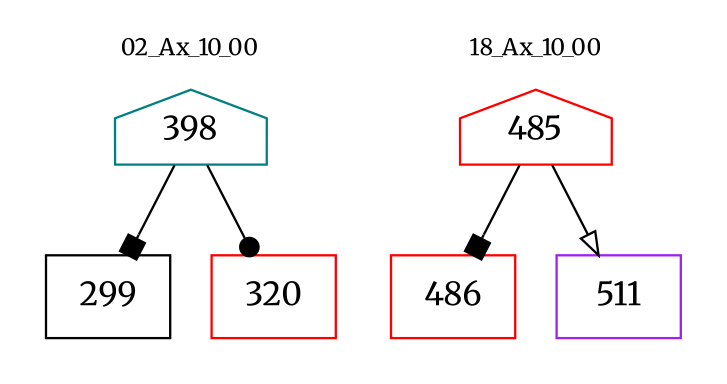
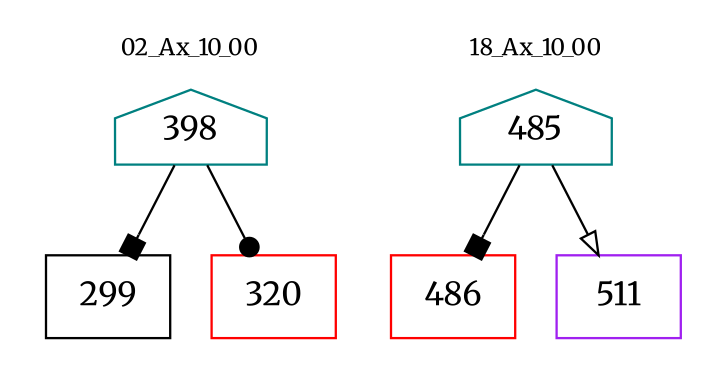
node "485": color red -> teal
